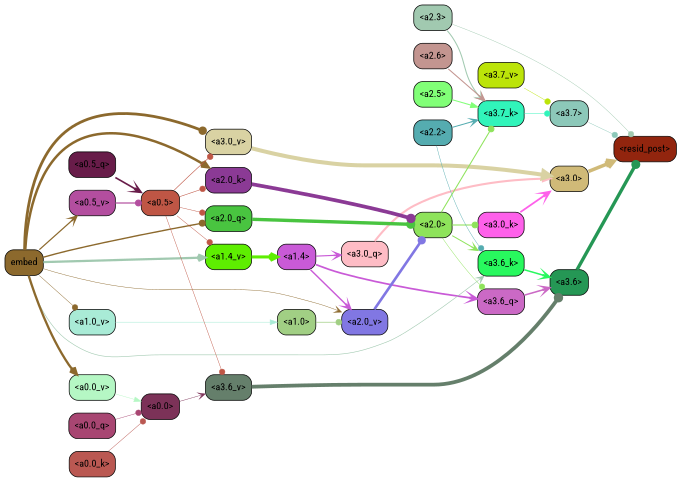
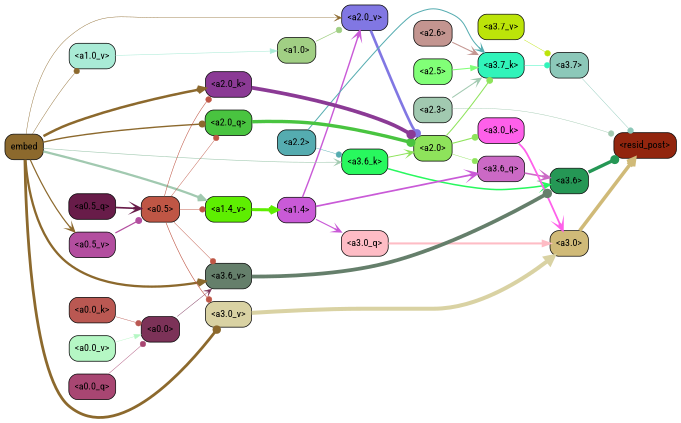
edge "<a2.0>" -> "<a3.6_k>": reversed
edge "embed" -> "<a0.0_v>": now "embed" -> "<a3.6_v>"
